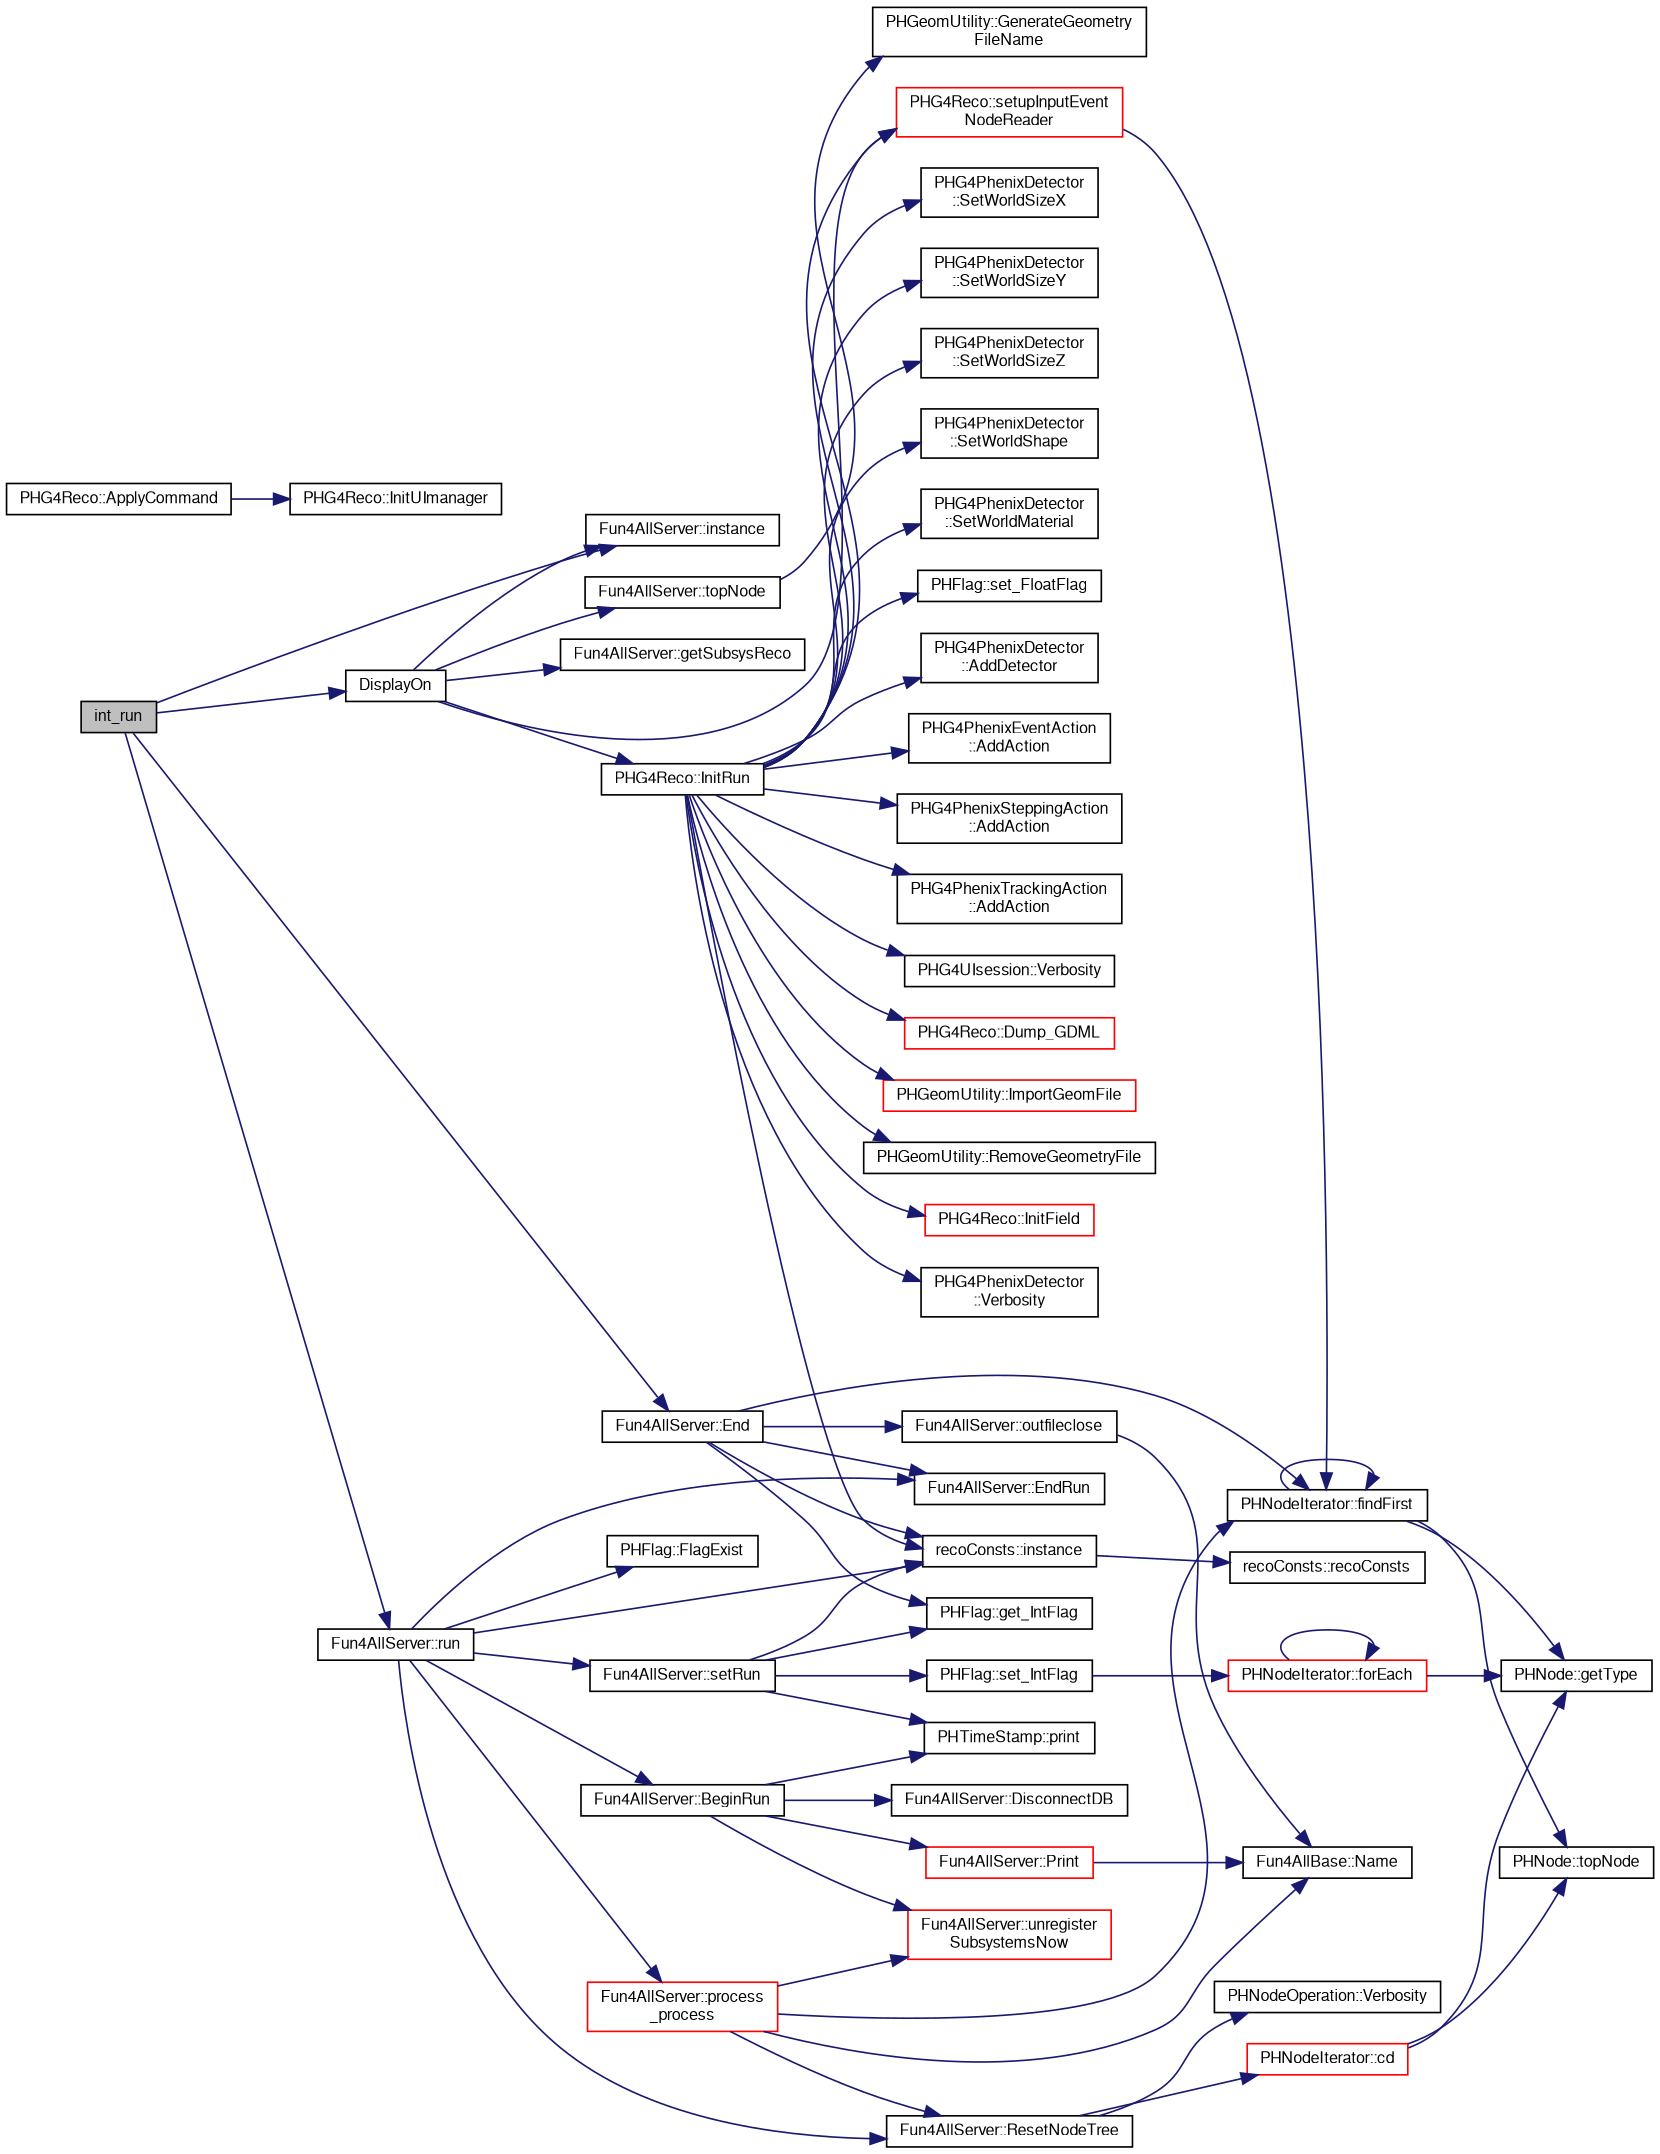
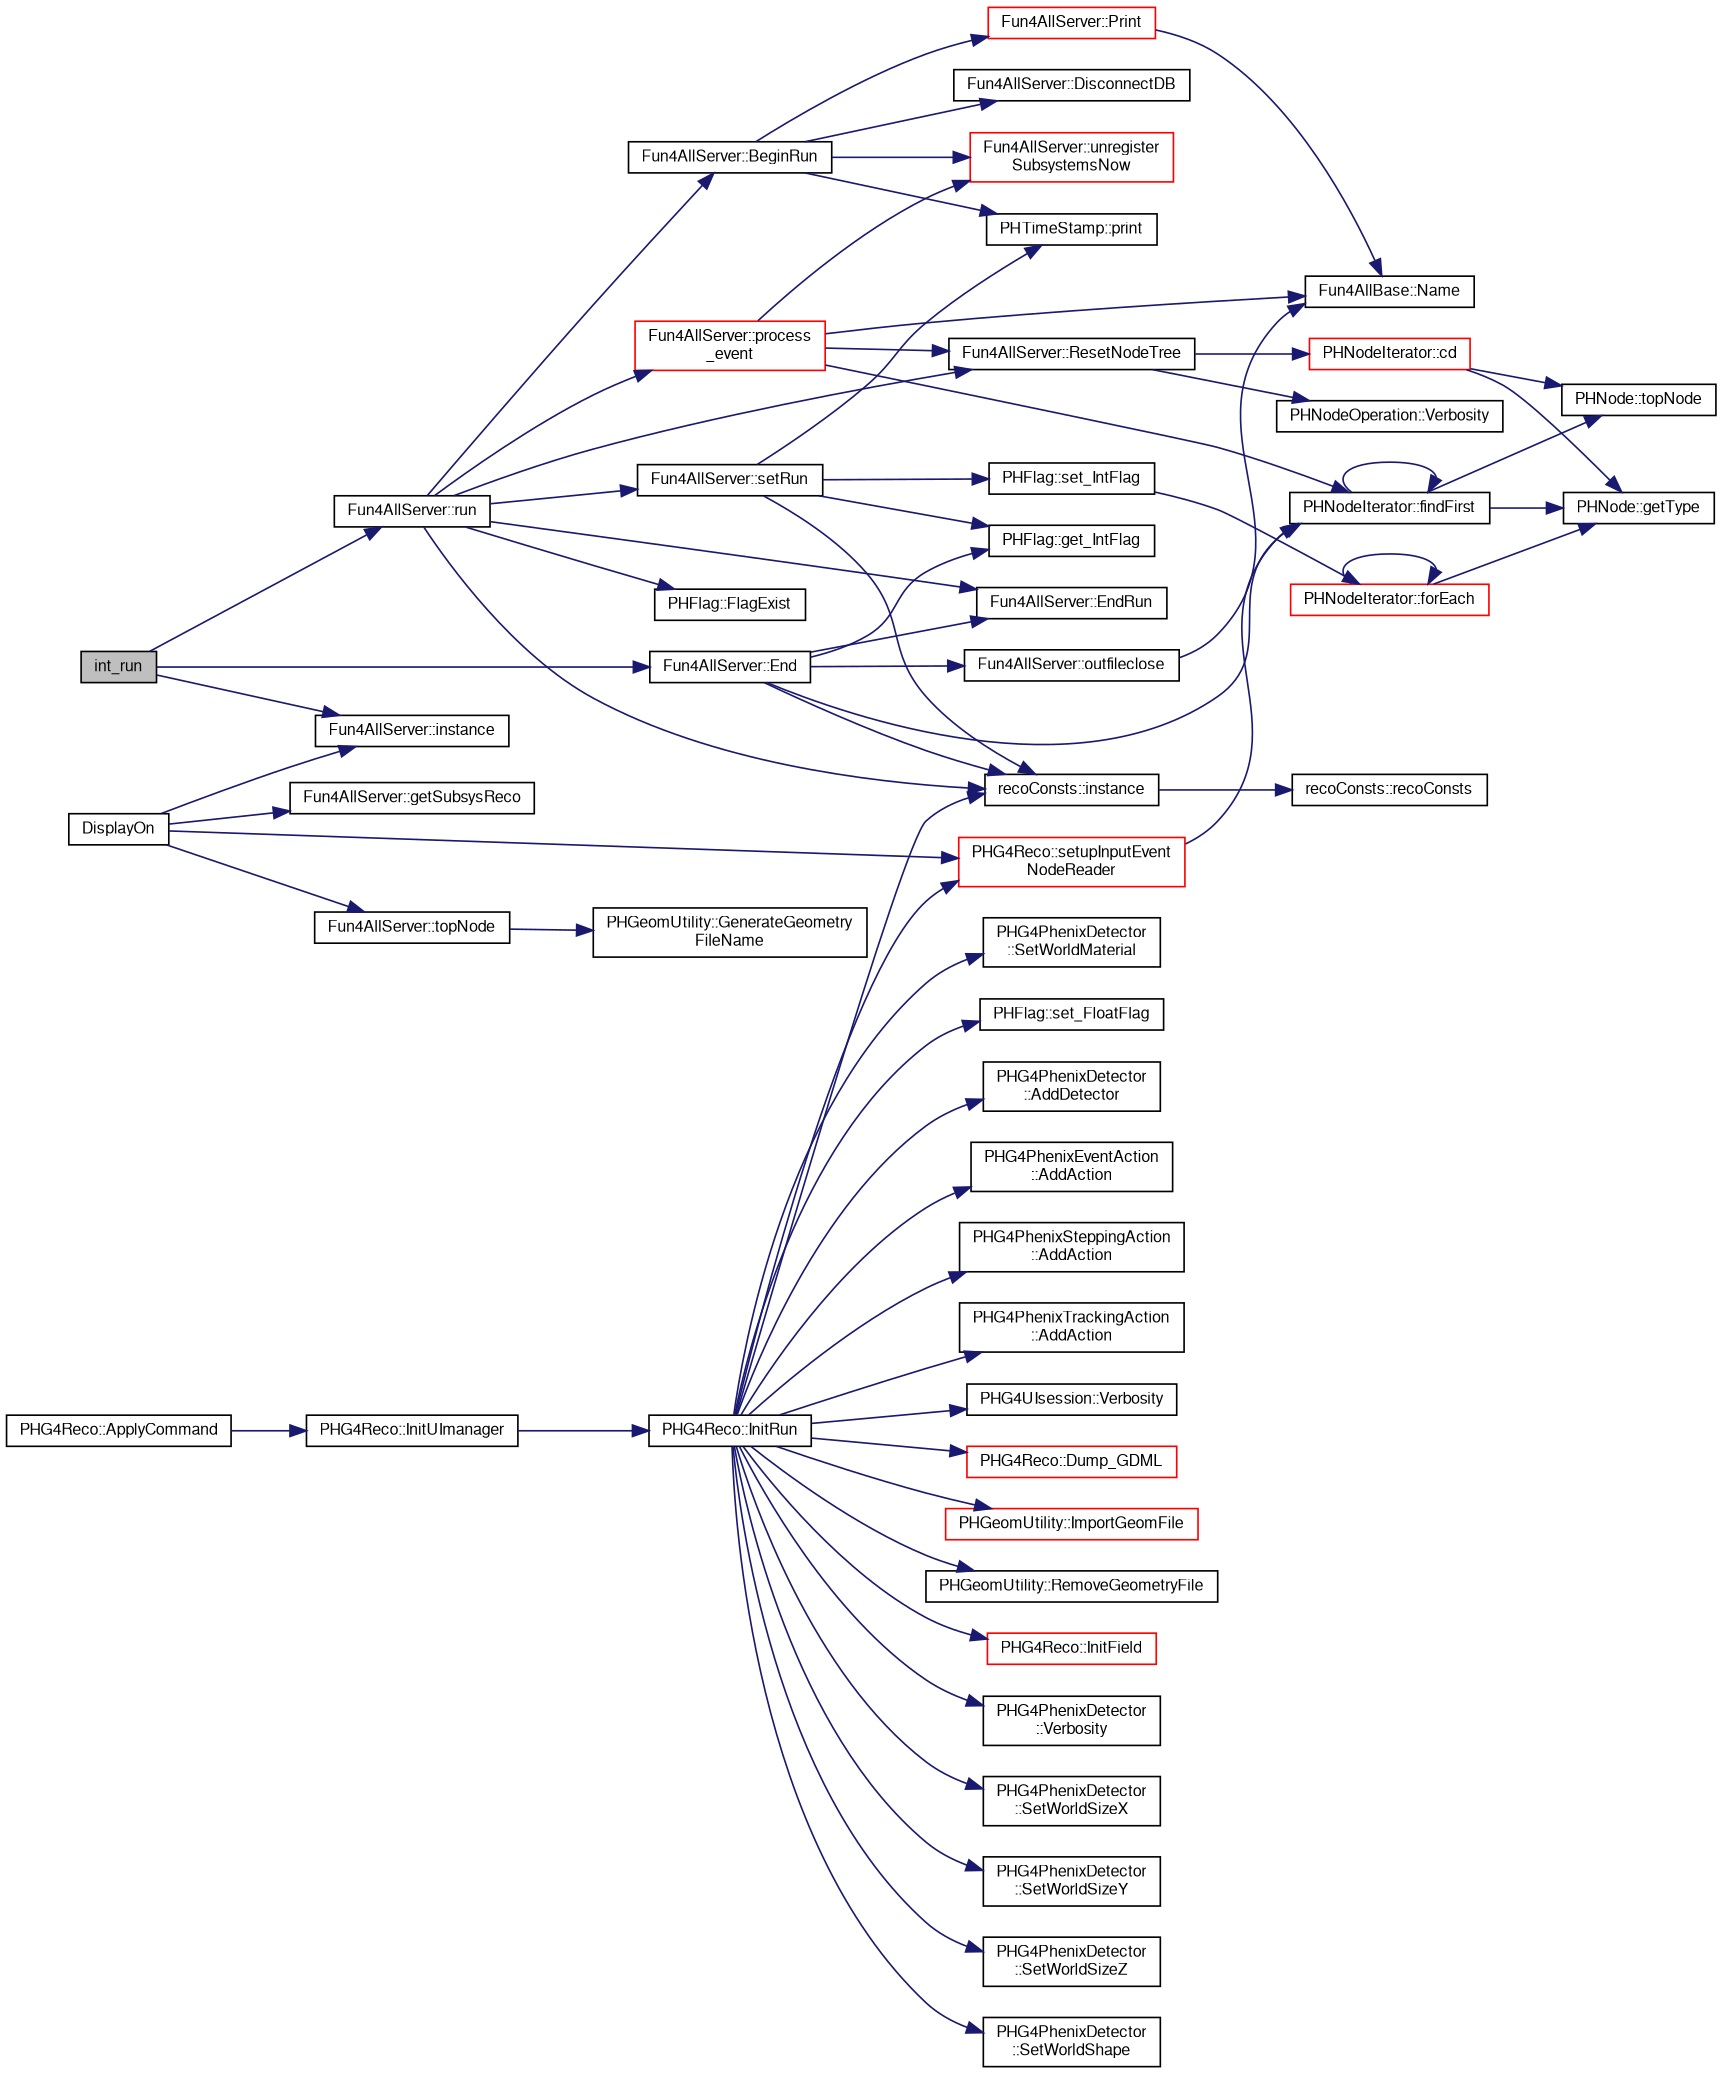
edge "int_run" -> "DisplayOn": removed
edge "DisplayOn" -> "PHG4Reco::InitRun": now "PHG4Reco::InitUImanager" -> "PHG4Reco::InitRun"
node "Fun4AllServer::process _process": label "Fun4AllServer::process _process" -> "Fun4AllServer::process _event"
